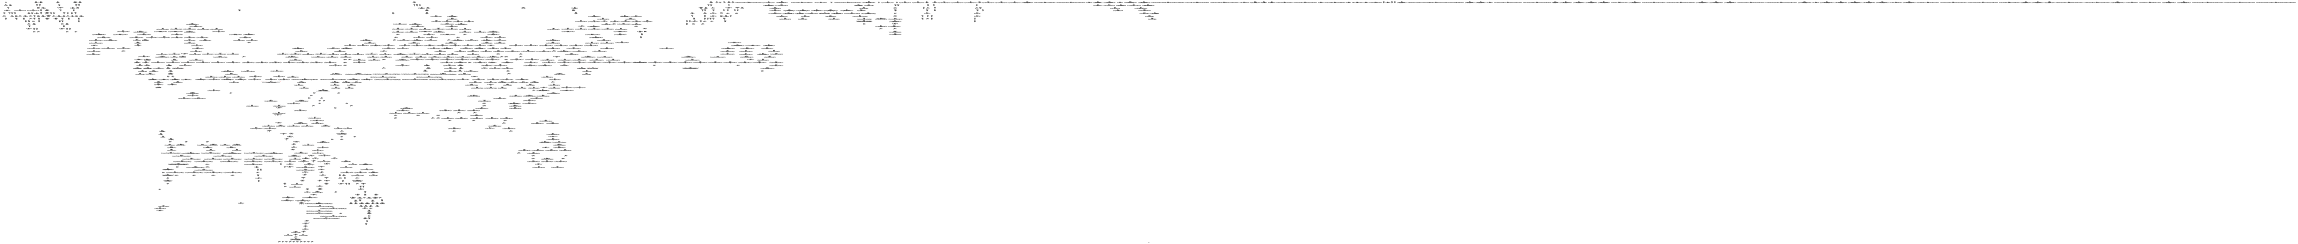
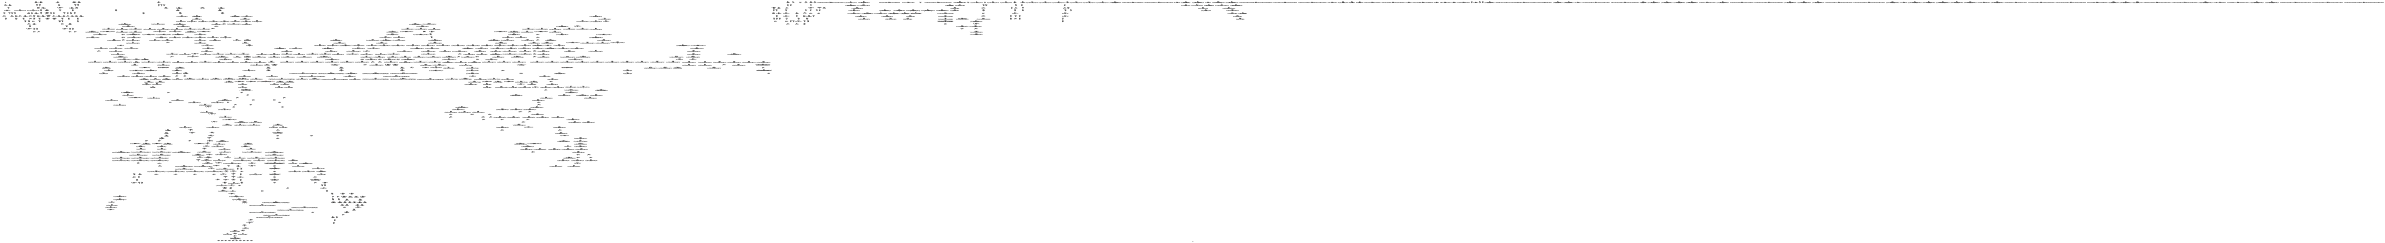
node "NodeID: 33": added
node "NodeID: 152": removed
node "NodeID: 514": added
node "NodeID: 495": removed
